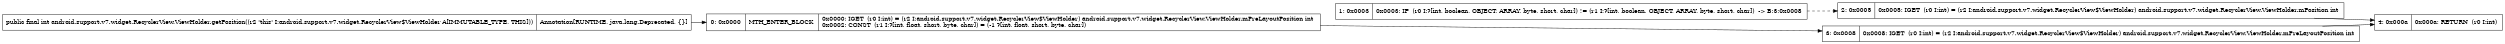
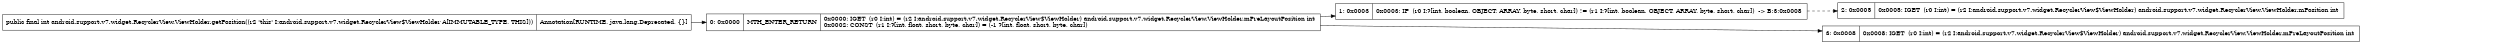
edge "0: 0x0000" -> "1: 0x0003": added
node "0: 0x0000": text "MTH_ENTER_BLOCK" -> "MTH_ENTER_RETURN"
node "4: 0x000a": removed
